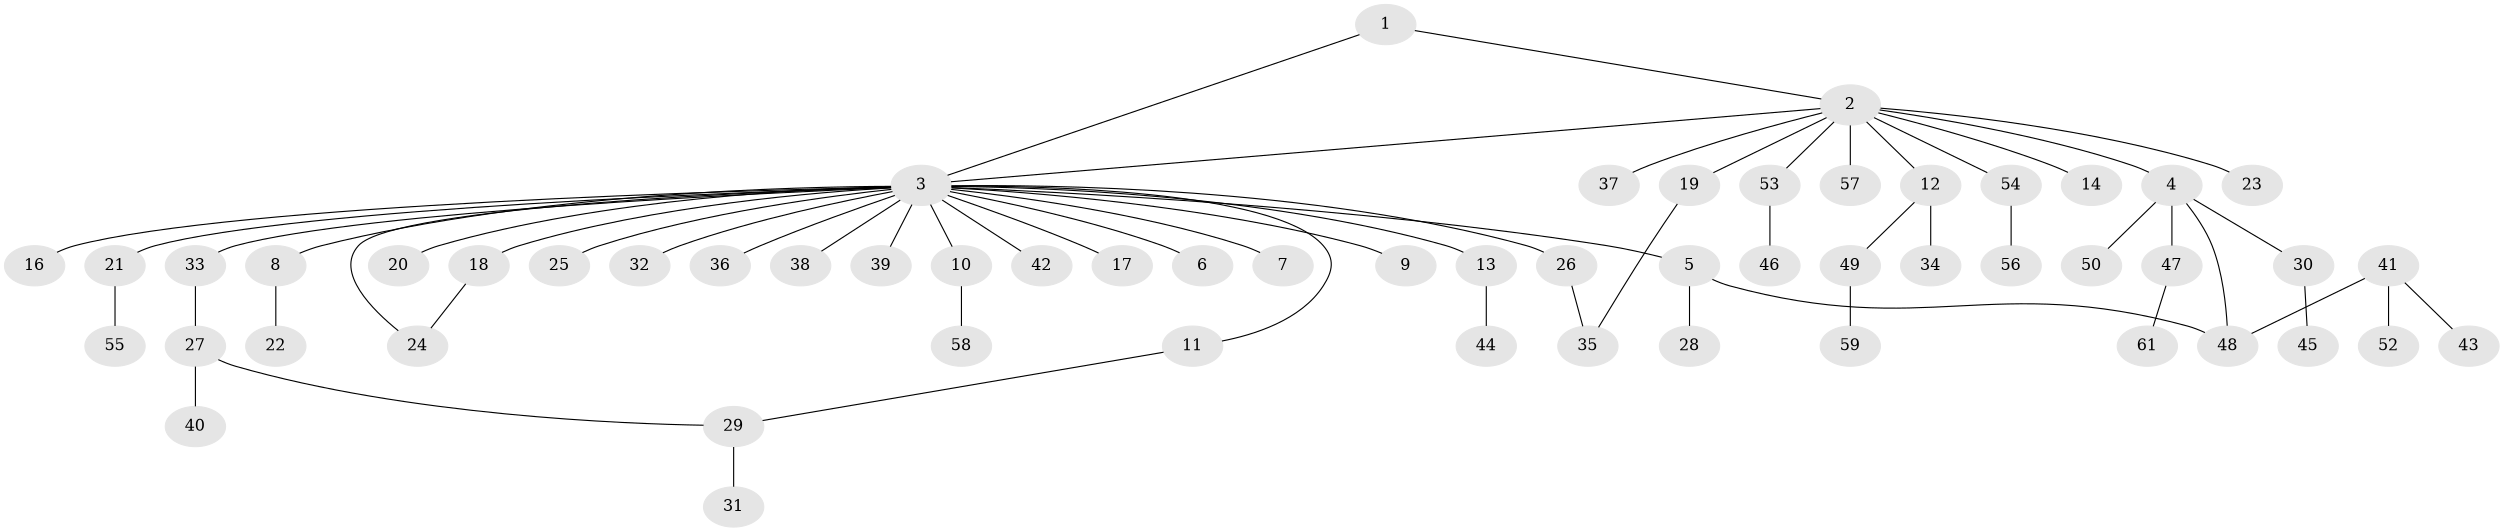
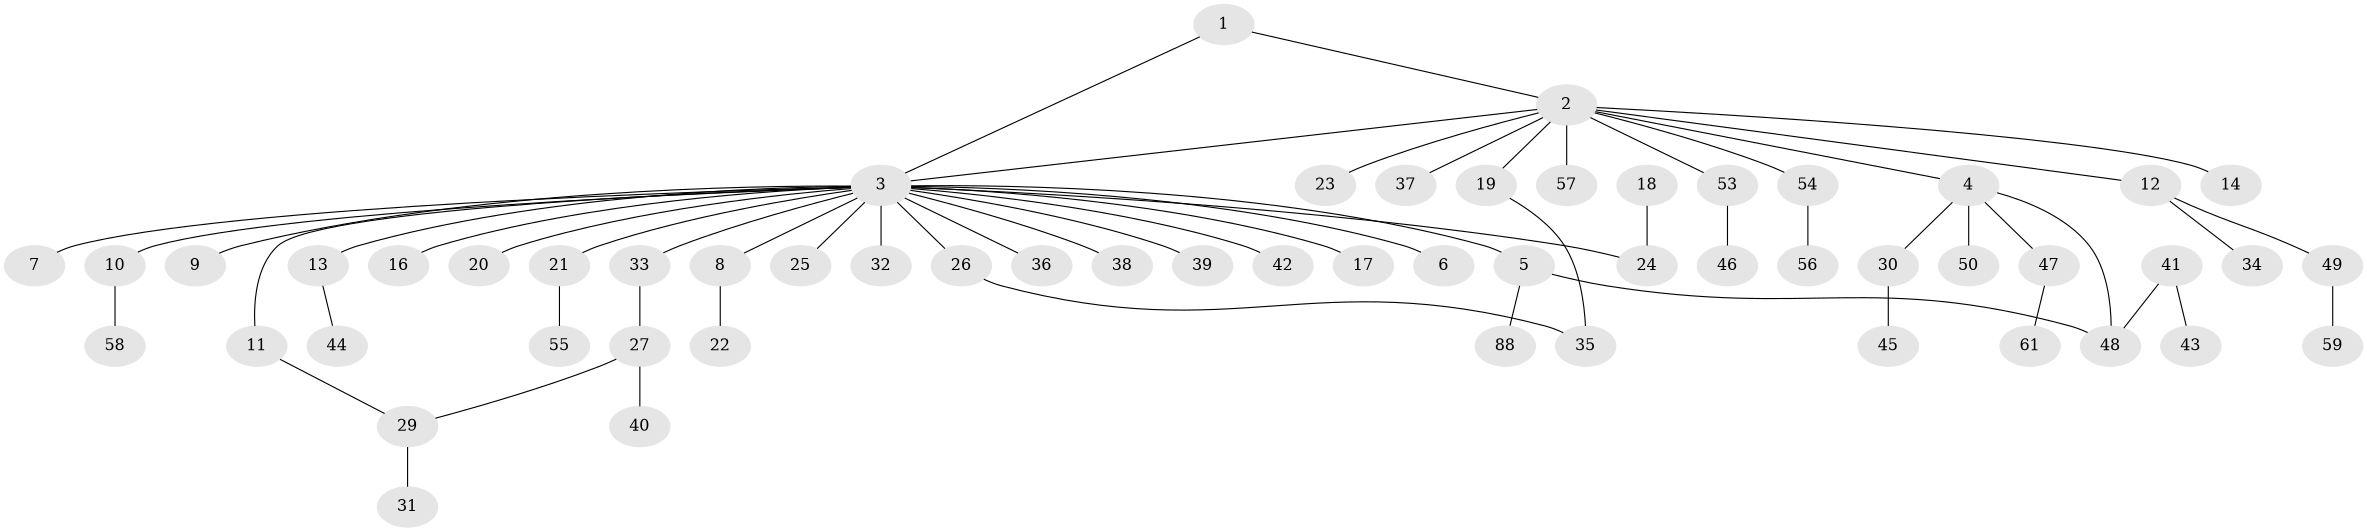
edge "3" -- "18": removed
node "28": label "28" -> "88"
node "52": removed
